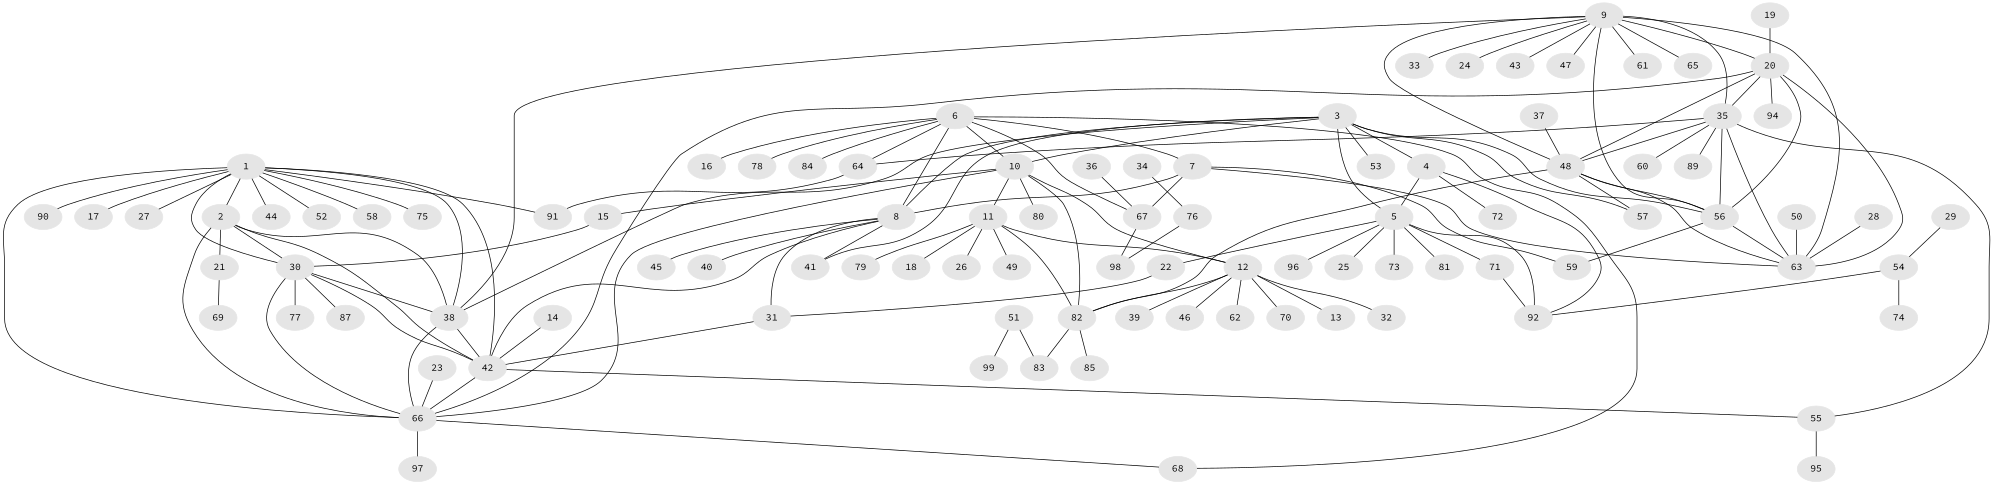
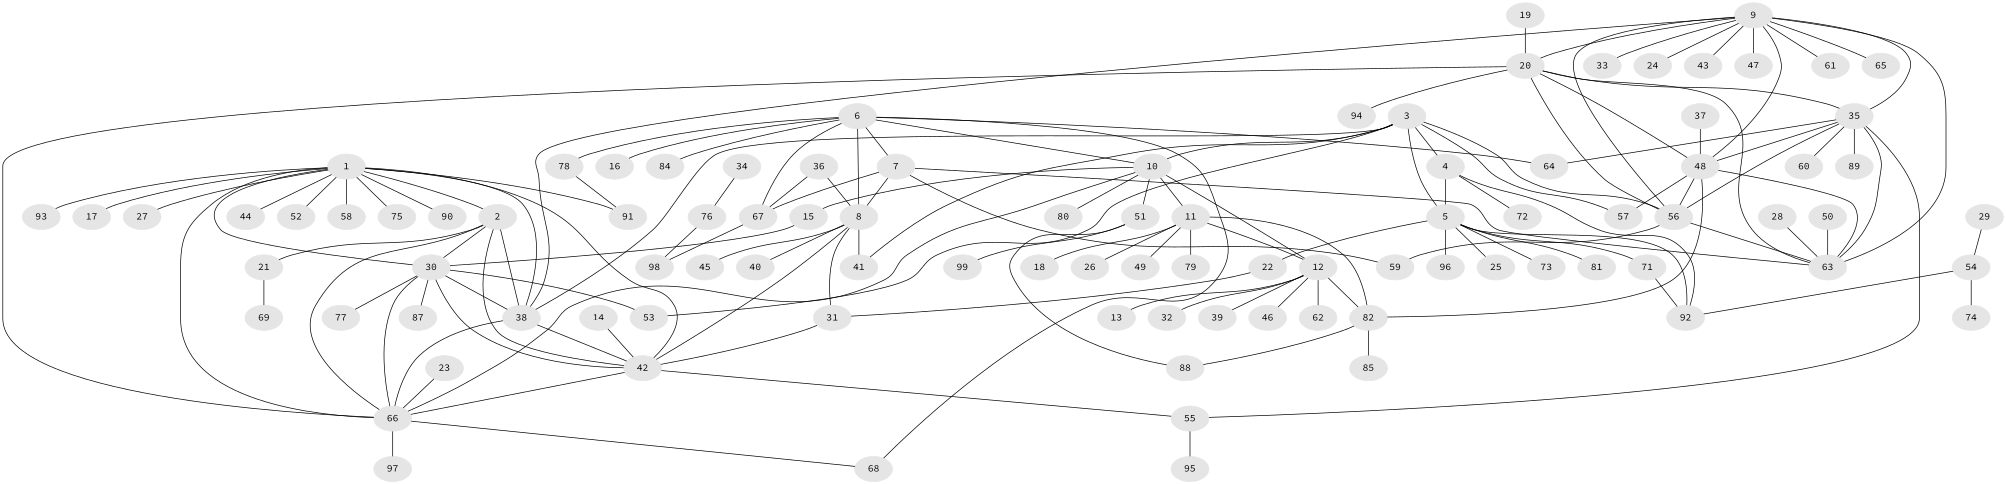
edge "3" -- "8": now "36" -- "8"
edge "64" -- "91": now "78" -- "91"
node "93": added
edge "10" -- "82": now "10" -- "51"
edge "30" -- "53": added
node "70": removed
node "83": label "83" -> "88"
